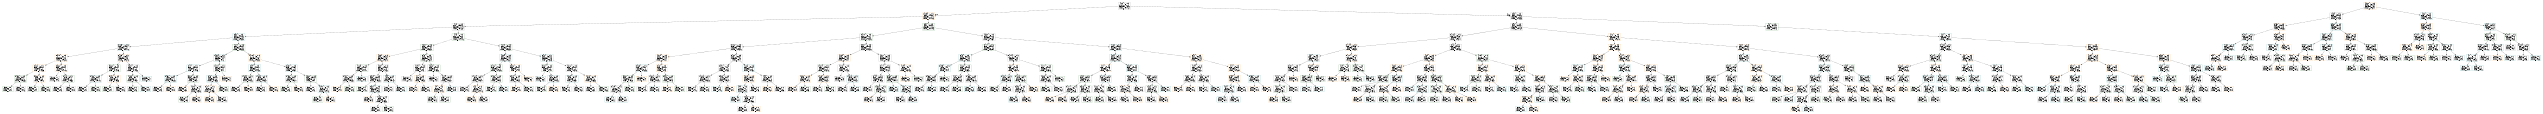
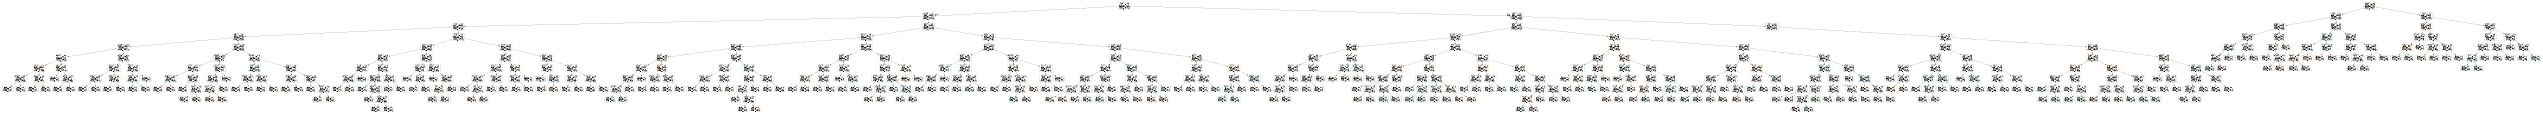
node "X[312] <= 0.5 mse = 0.0 value = 6 value = 0.4783": label "X[312] <= 0.5 mse = 0.0 value = 6 value = 0.4783" -> "X[312] <= 0.5 mse = 0.0 samples = 6 value = 0.4783"
